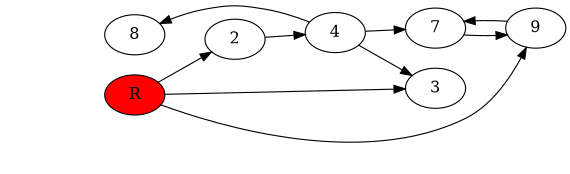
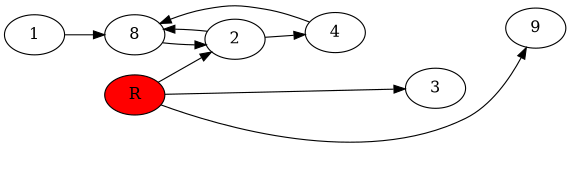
node "7": removed
edge "2" -> "8": added
node "1": added
edge "8" -> "2": added
edge "4" -> "3": removed
